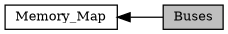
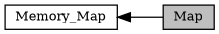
node "Buses": label "Buses" -> "Map"
